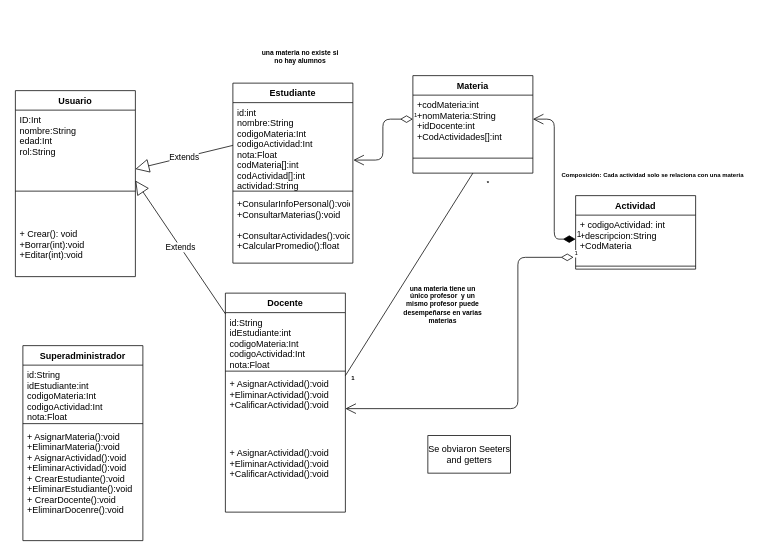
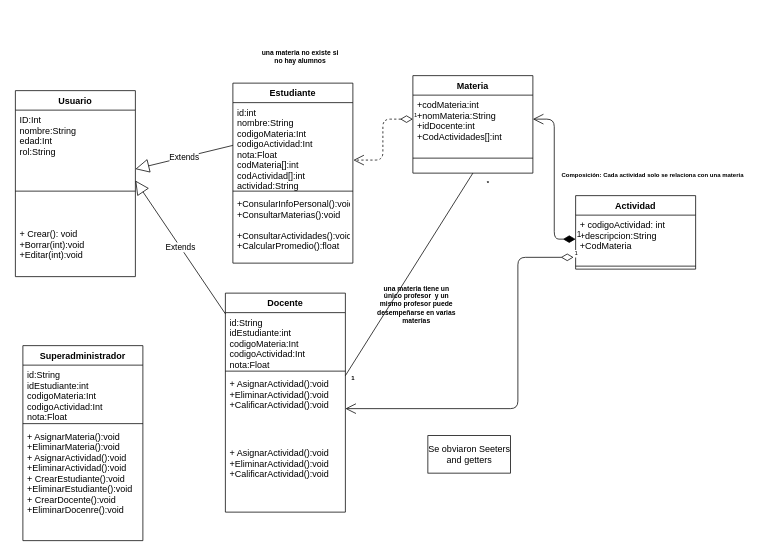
edge "+codMateria:int +nomMateria:String +idDocente:int +CodActividades[]:int" -- "id:int nombre:String codigoMateria:Int codigoActividad:Int nota:Float codMateria[]:int codActividad[]:int actividad:String": style solid -> dashed
node "una materia tiene un único profesor y un mismo profesor puede desempeñarse en varias materias": moved (443, 304) -> (417, 304)
